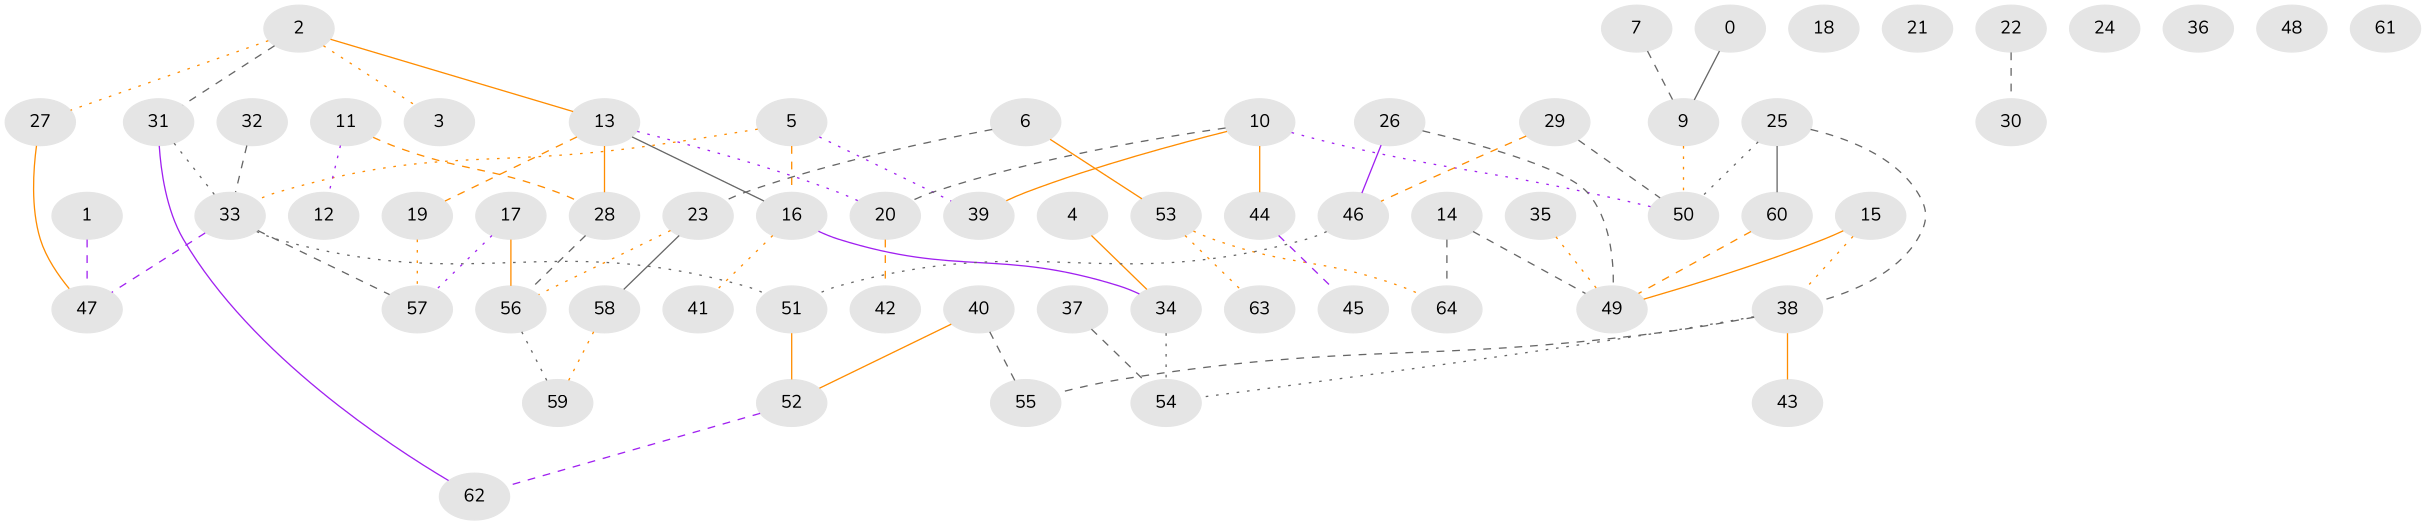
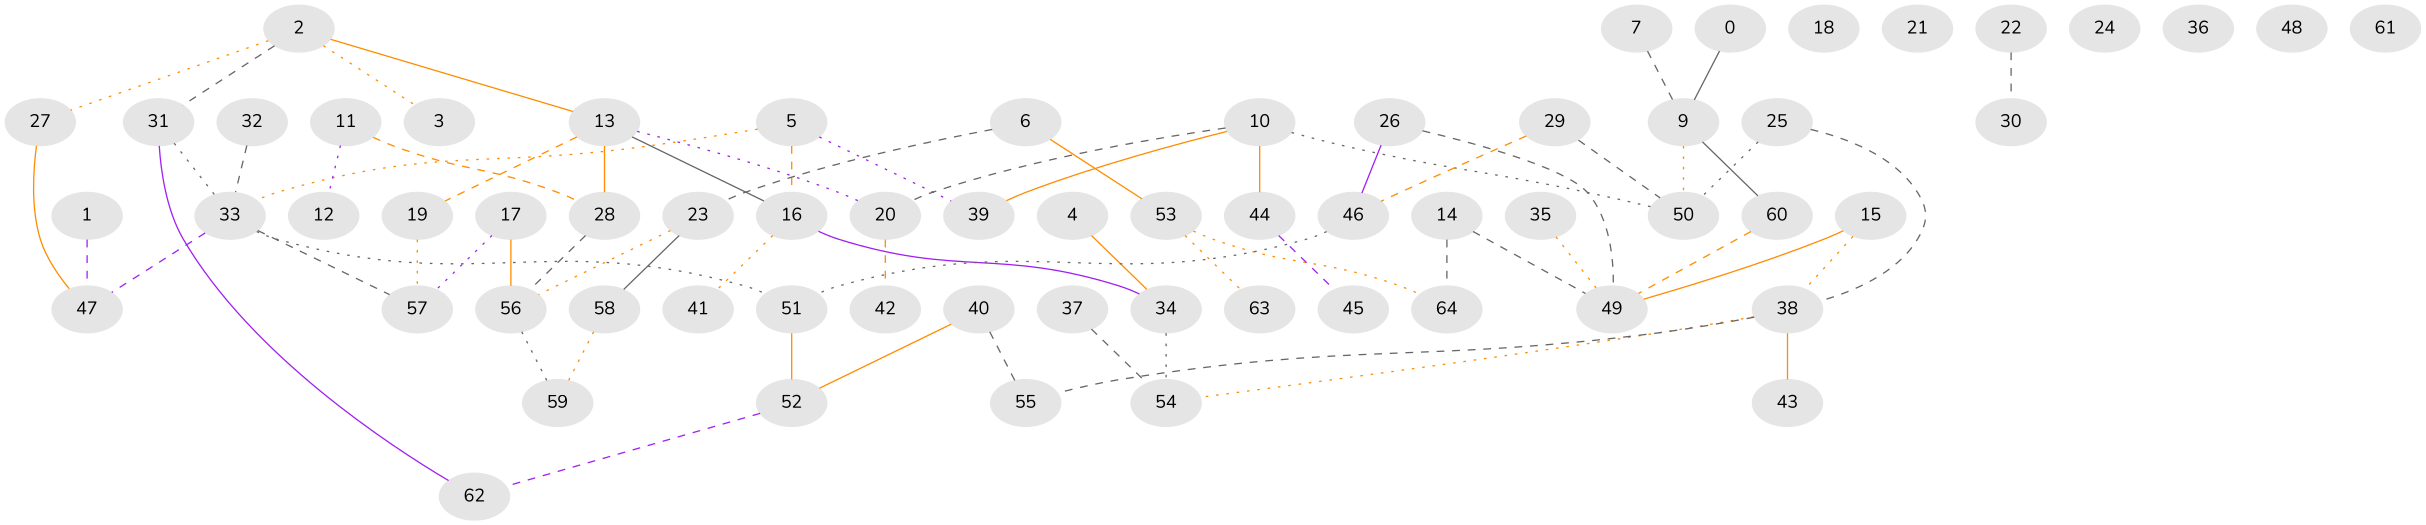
edge "25" -- "60": now "9" -- "60"
edge "10" -- "50": color purple -> gray40
edge "38" -- "54": color gray40 -> darkorange
